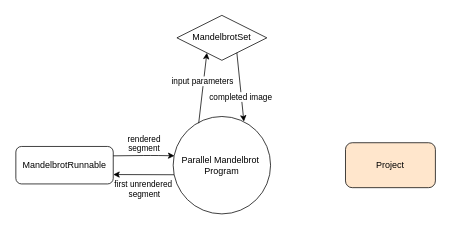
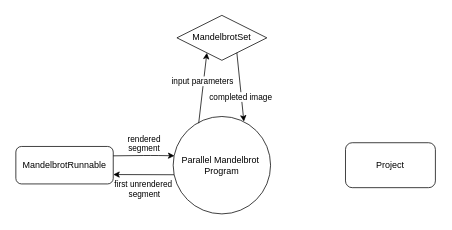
node "Project": fillcolor #ffe6cc -> #ffffff
